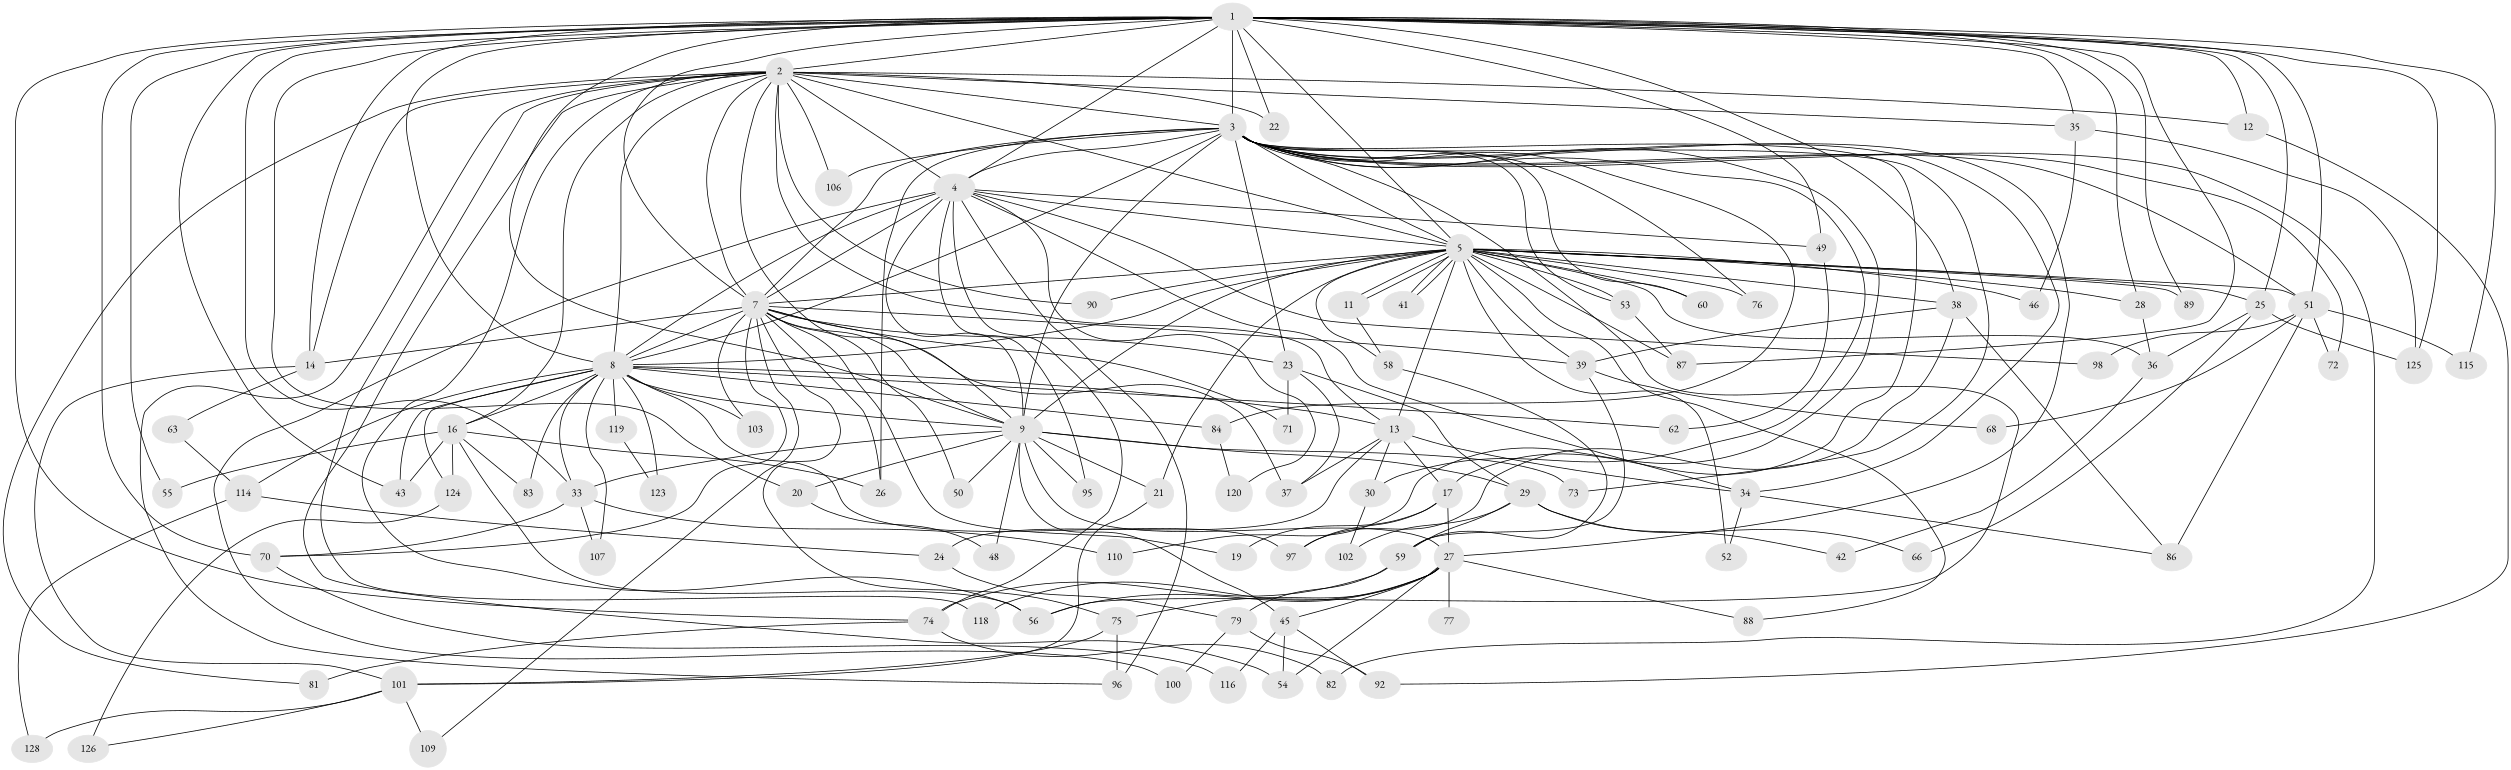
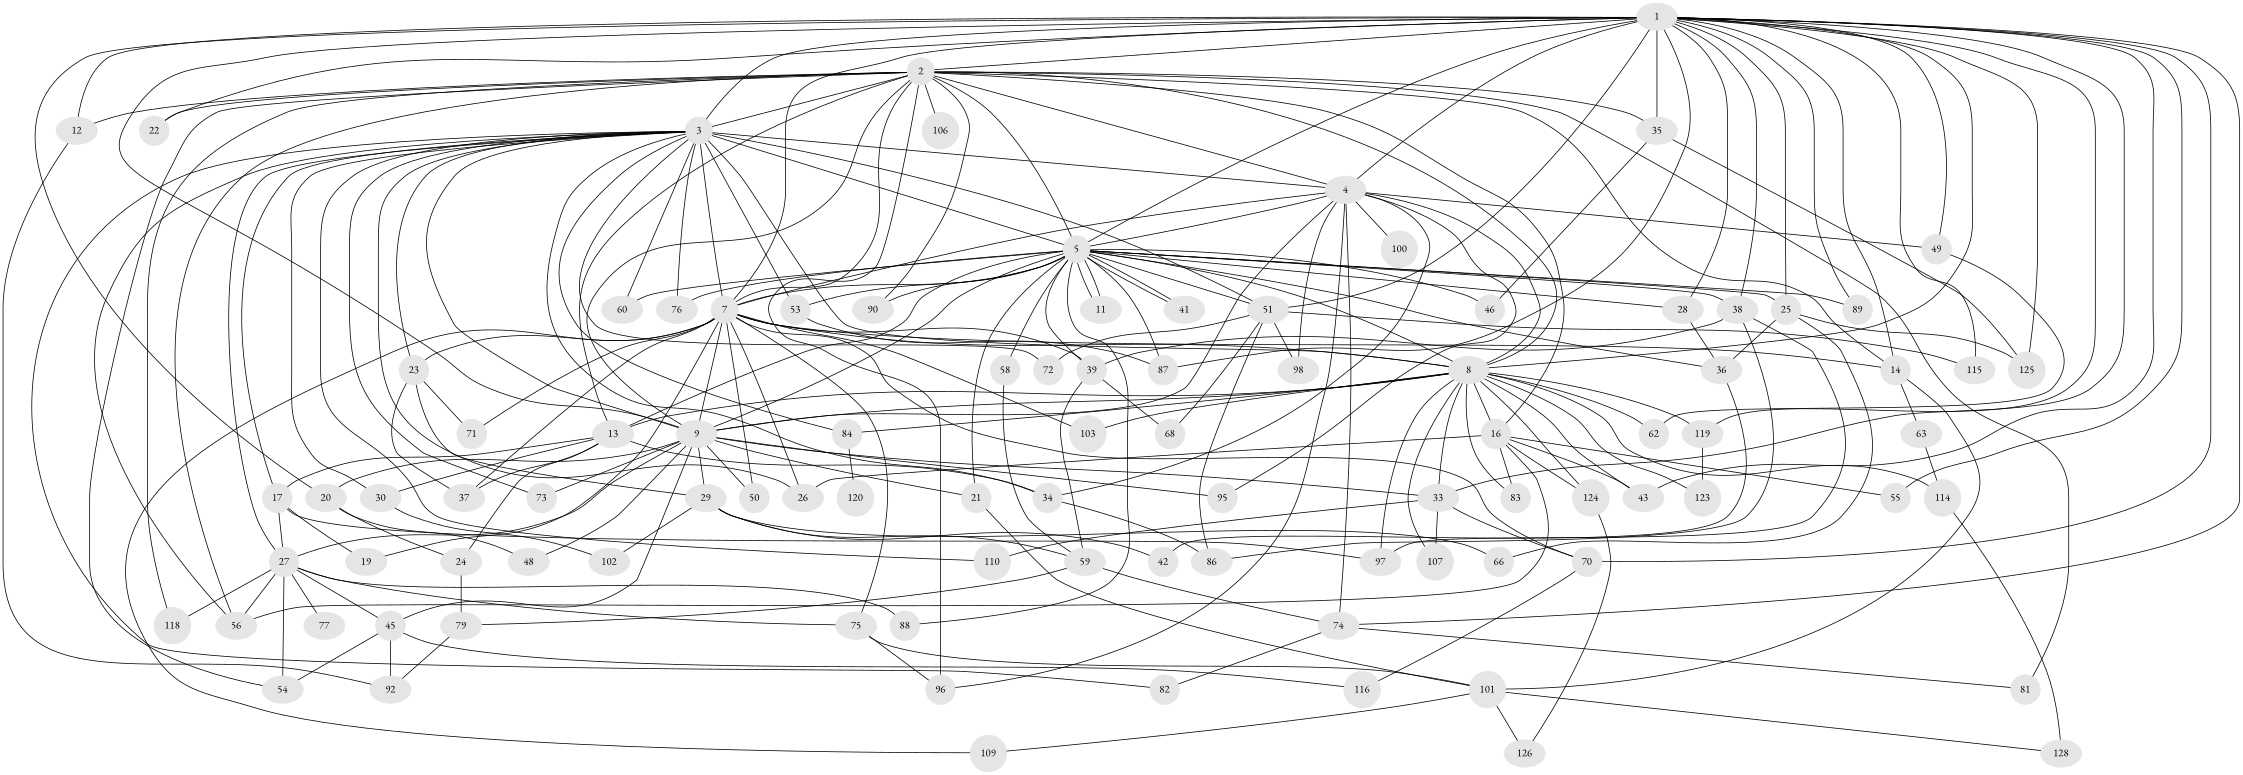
edge "3" -- "106": removed
edge "1" -- "119": added
edge "4" -- "120": removed
edge "11" -- "58": removed
edge "114" -- "24": now "20" -- "24"
node "52": removed
edge "79" -- "100": removed
